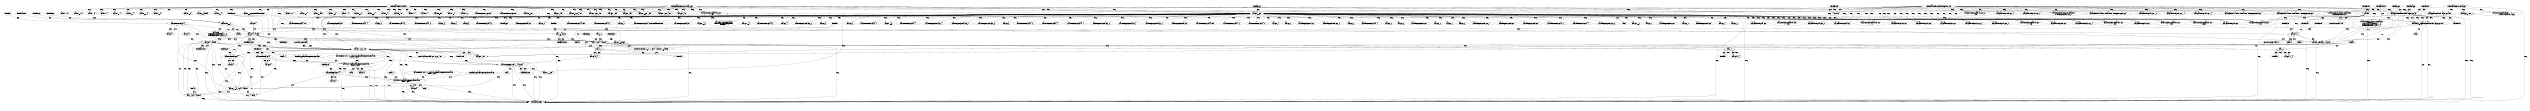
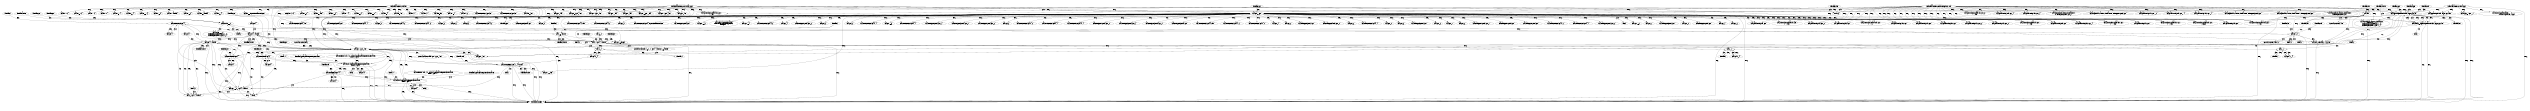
edge "(MethodParameterIn,u_int atype)" -> "(Call,bgp_attr_get_as_size(ndo, atype, pptr, len))": added, label "DDG:"
node "(Call,len < alenlen)": added
node "(Call,len % 12)": label "(Call,len % 12)" -> "(Origin,len % 12)"
edge "(Call,i += as_size)" -> "(Call,i < tptr[1] * as_size)": now "(Call,i += as_size)" -> "(Call,tptr += length)"
edge "(Call,2 + tptr[1] * as_size)" -> "(MethodReturn,RET)": removed, label "DDG:"
